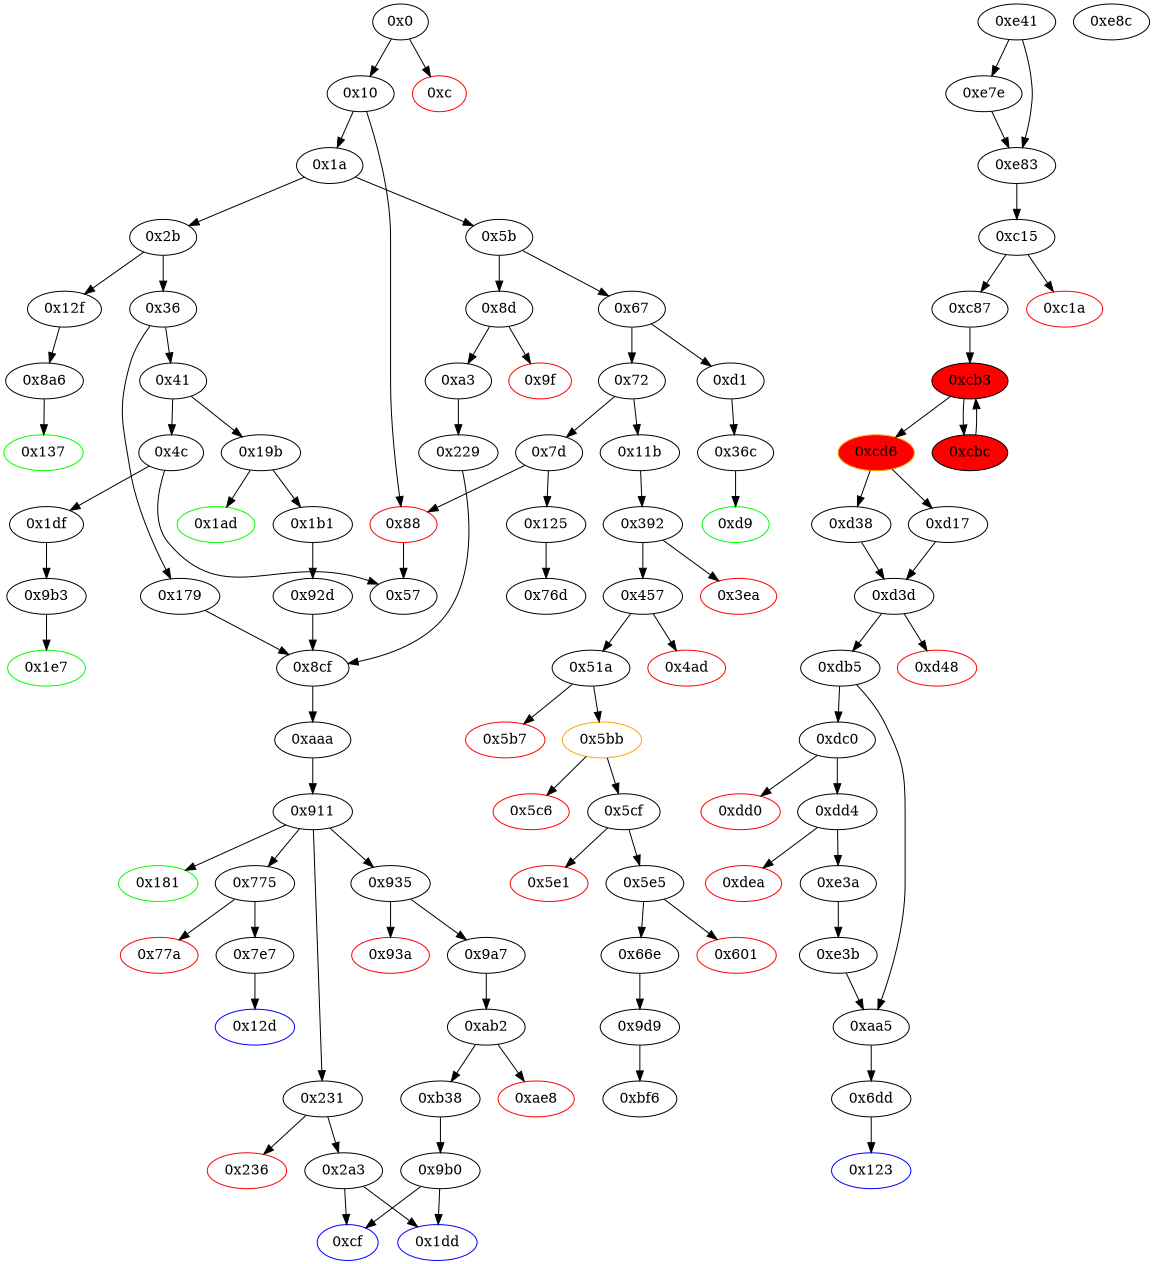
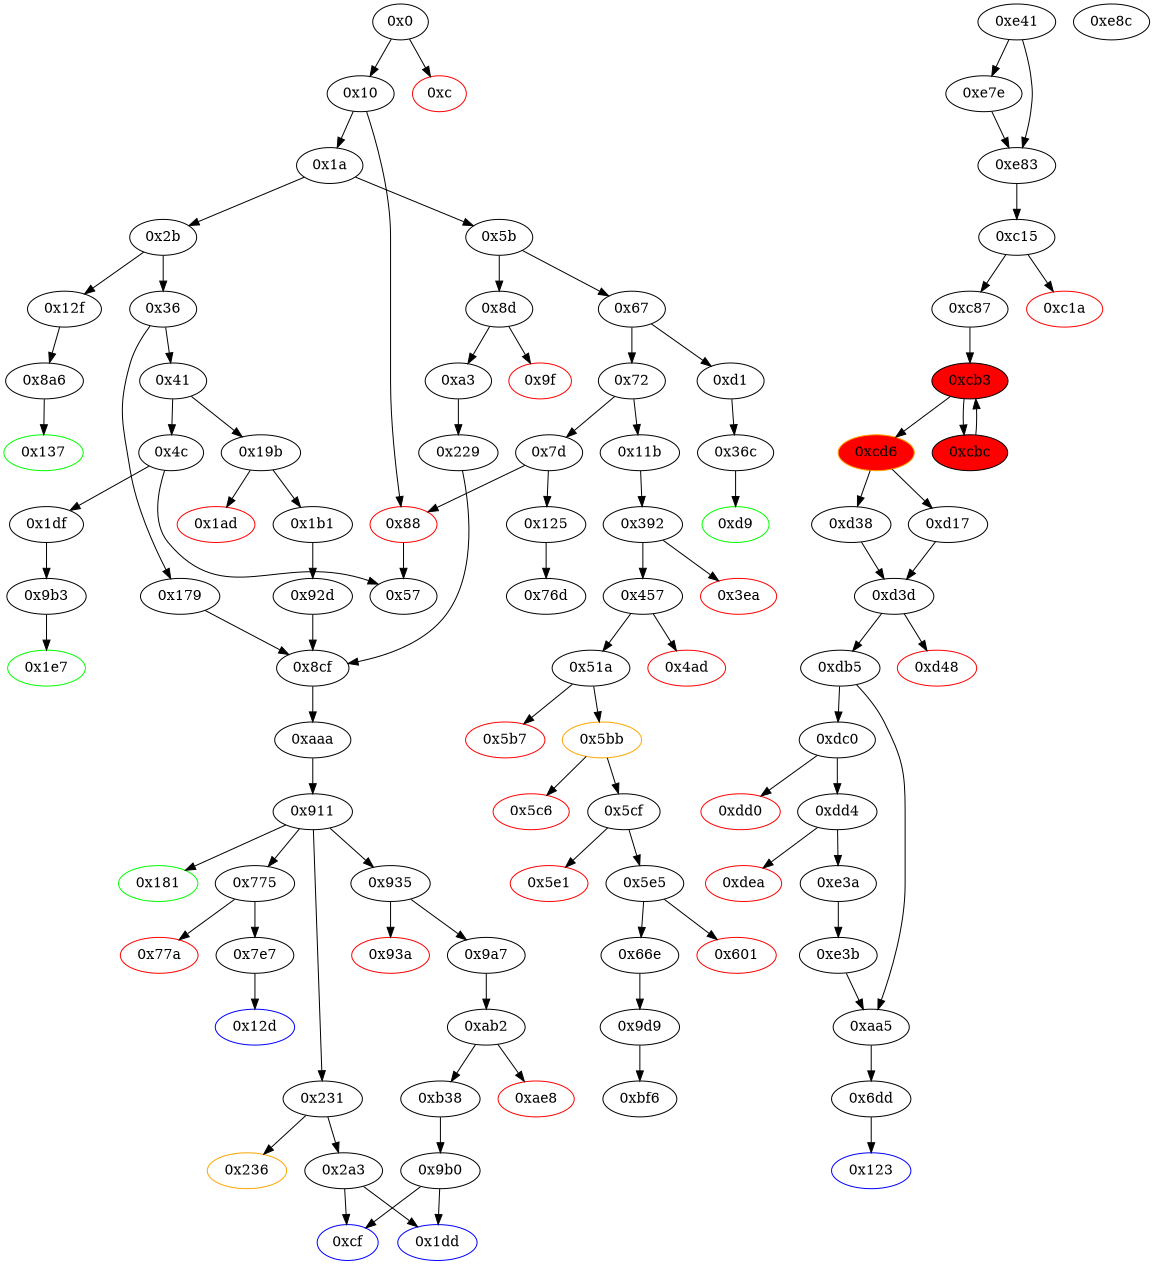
node "0x1ad": color green -> red
node "0x236": color red -> orange
